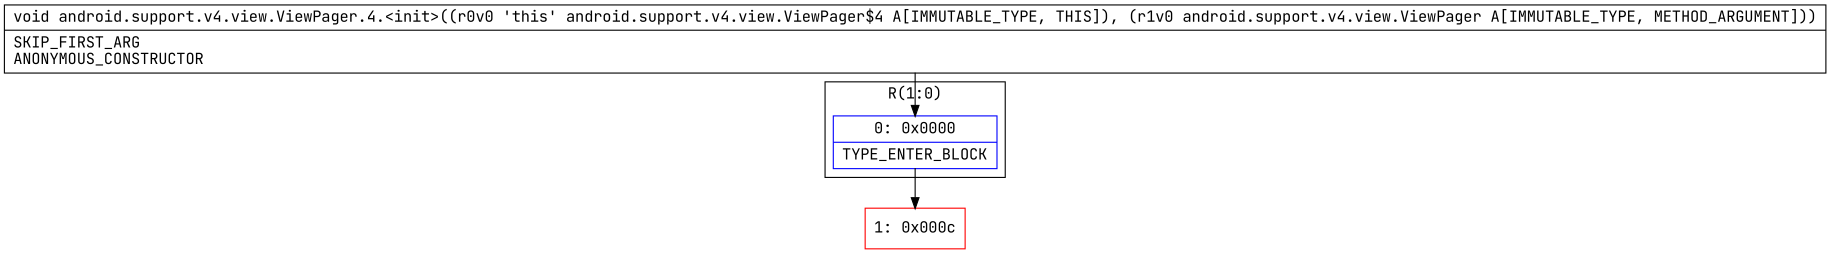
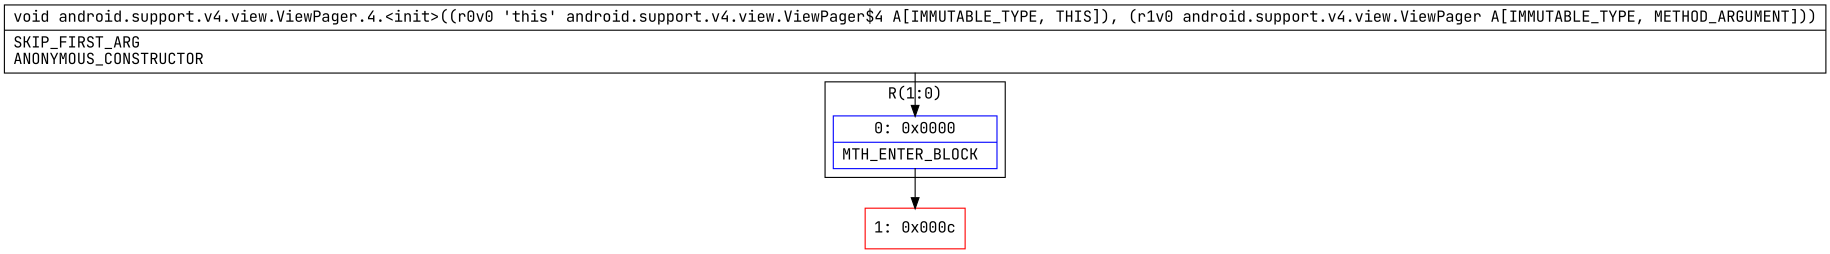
node "0: 0x0000": text "TYPE_ENTER_BLOCK" -> "MTH_ENTER_BLOCK"
